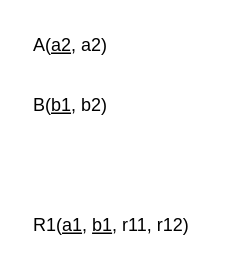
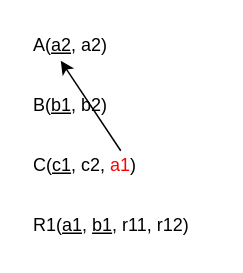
edge "C(c1, c2, a1)" -> "A(a2, a2)": added
node "C(c1, c2, a1)": added
